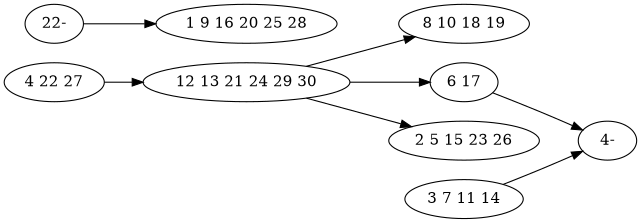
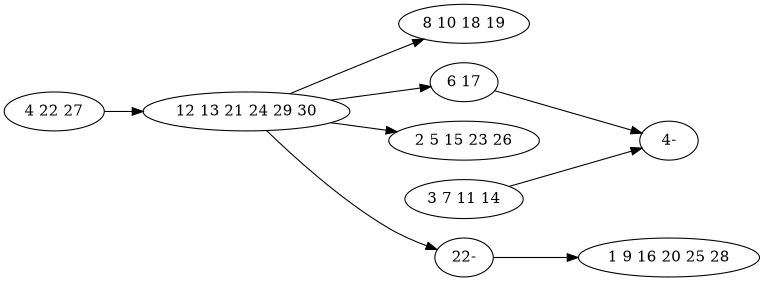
edge "12 13 21 24 29 30" -> "22-": added
